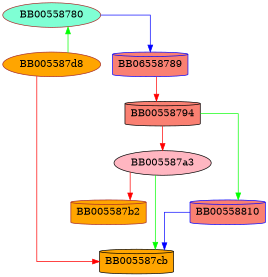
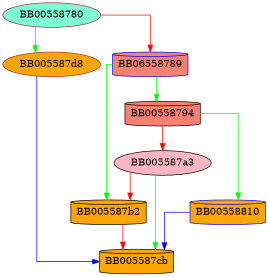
edge "BB00558780" -> "BB06558789": color blue -> red
edge "BB005587d8" -> "BB00558780": reversed
edge "BB06558789" -> "BB00558794": color red -> green
edge "BB06558789" -> "BB005587b2": added
edge "BB005587d8" -> "BB005587cb": color red -> blue
node "BB005587b2": color brown -> black
node "BB00558810": fillcolor salmon -> orange
edge "BB005587b2" -> "BB005587cb": added
